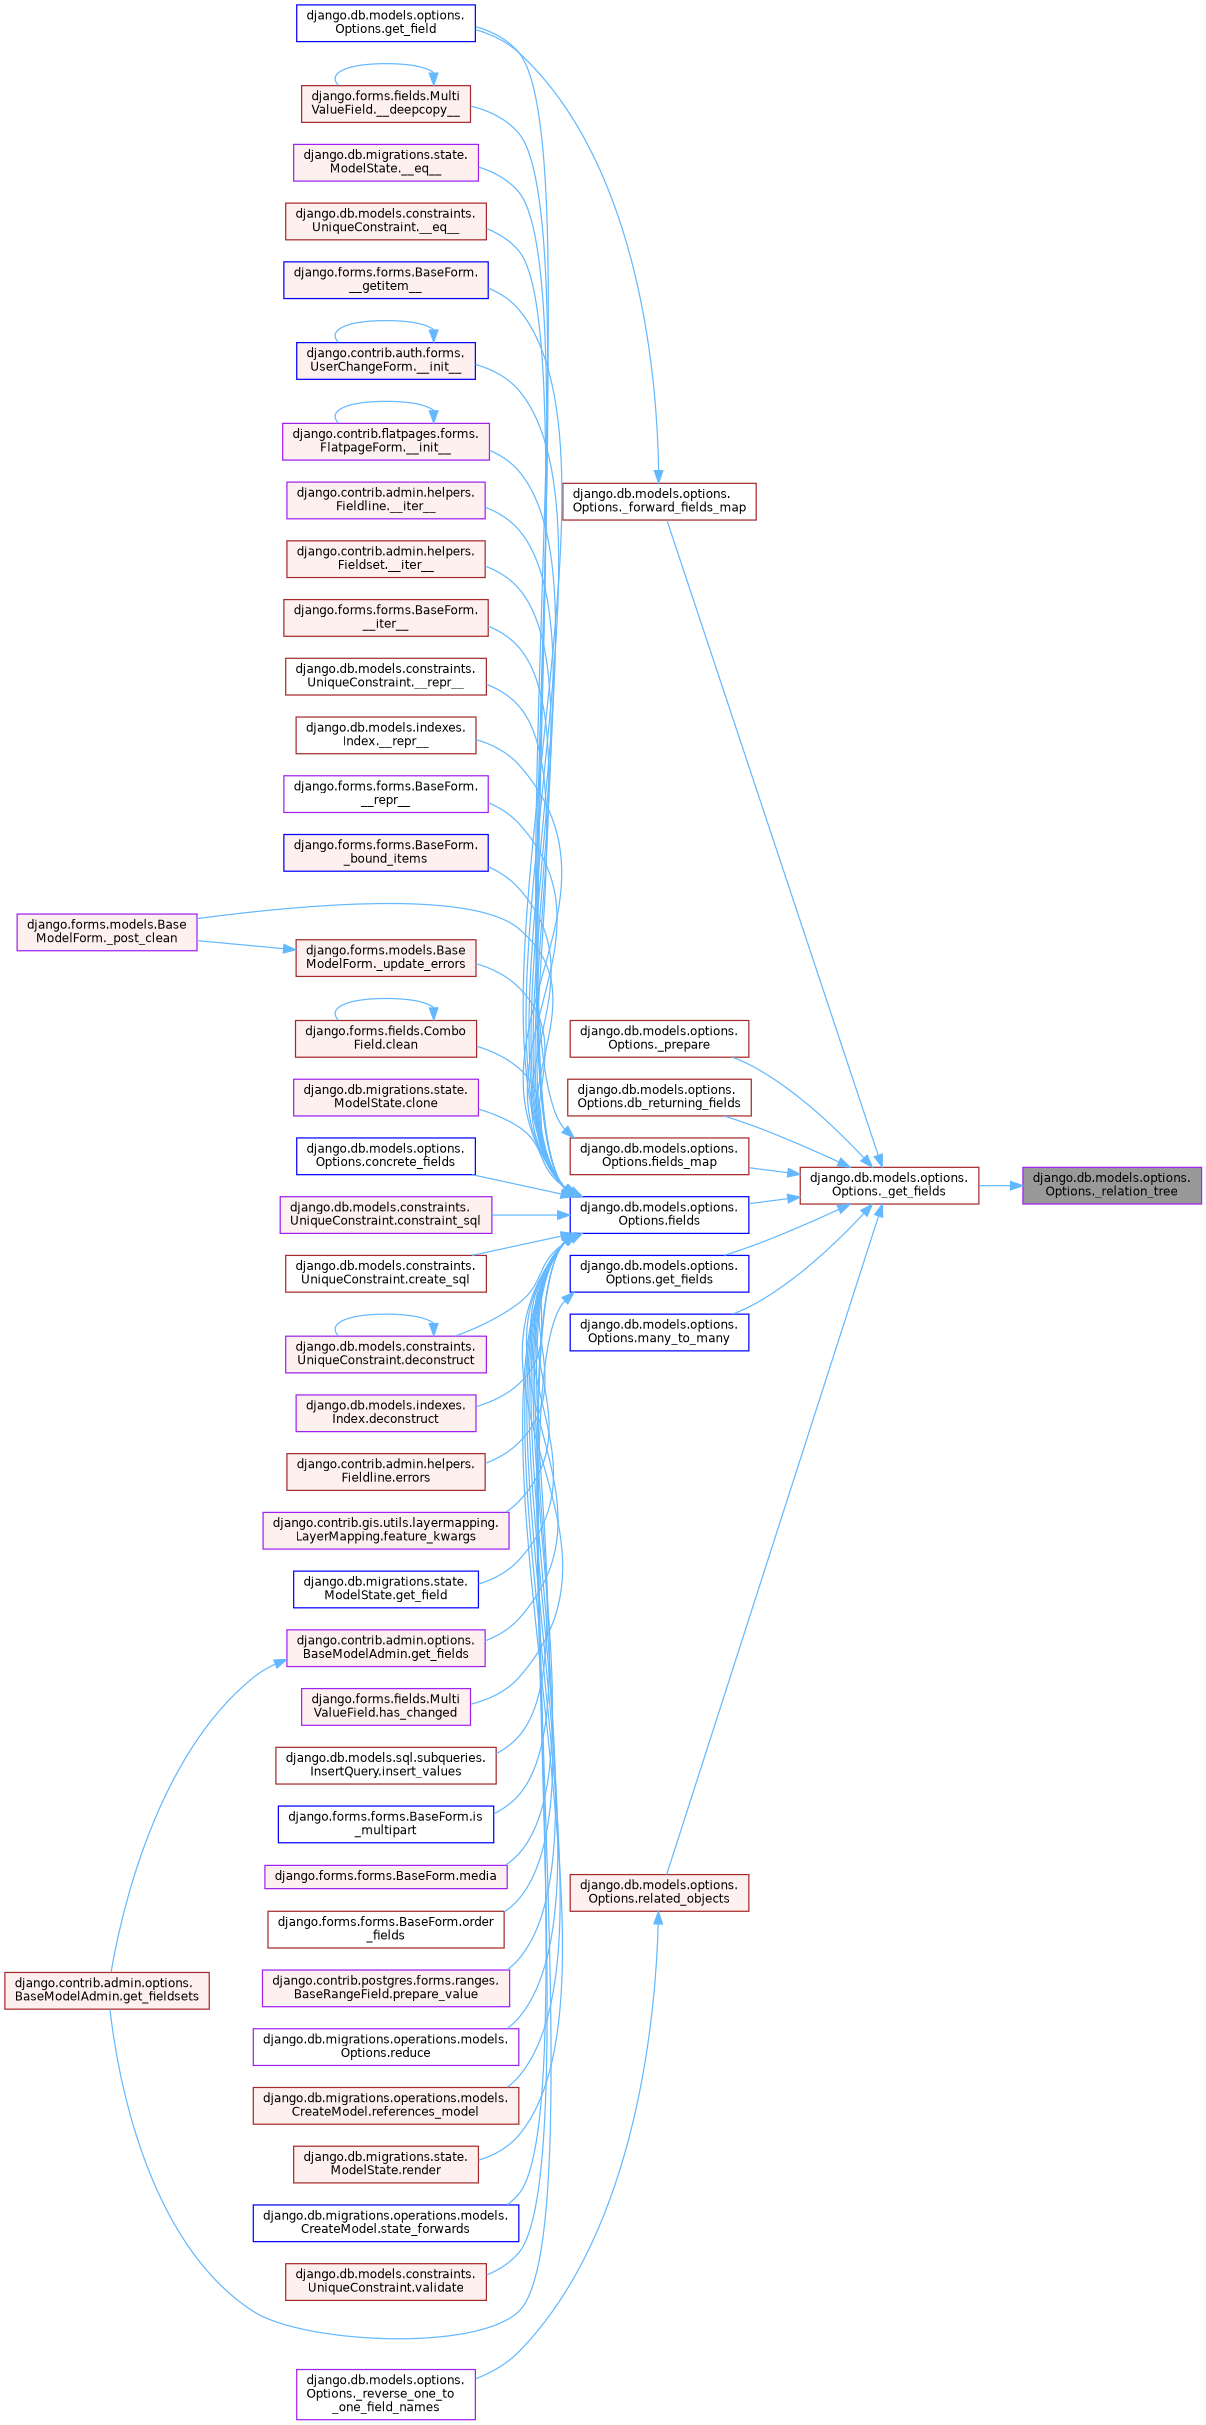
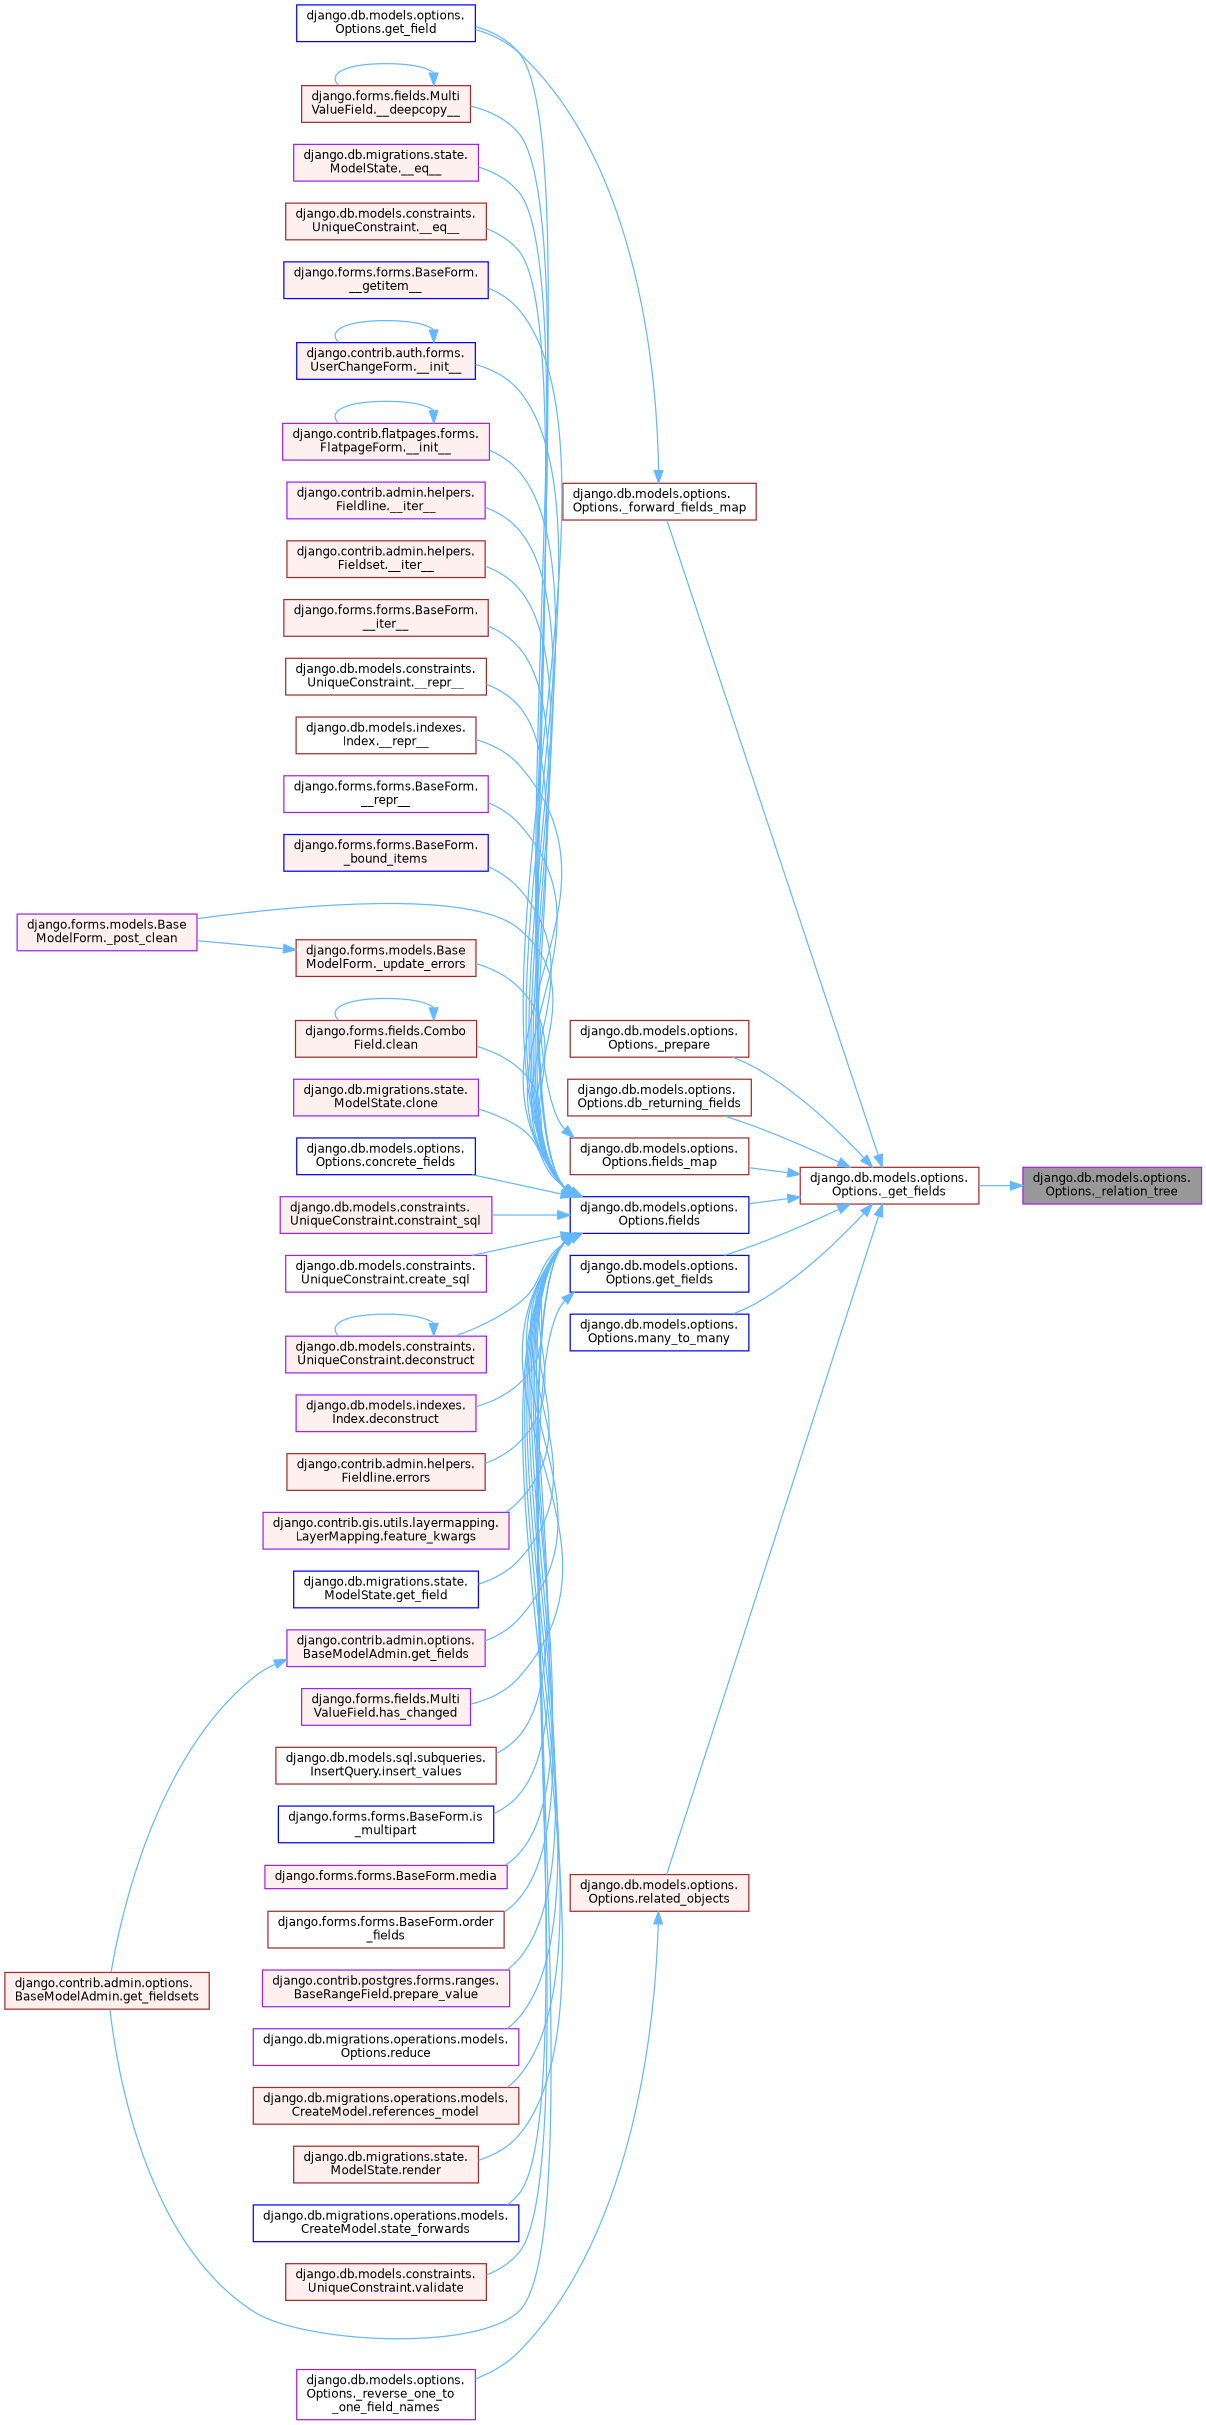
node "django.db.models.constraints. UniqueConstraint.create_sql": color brown -> purple
